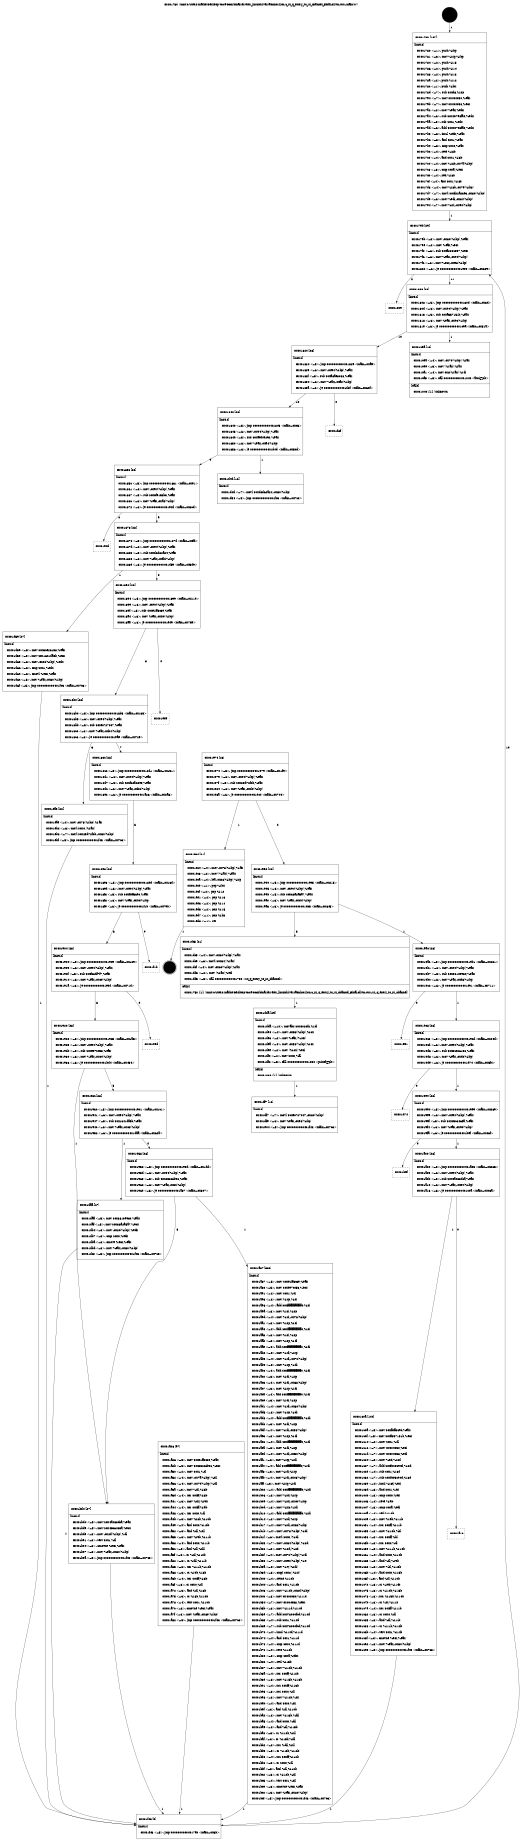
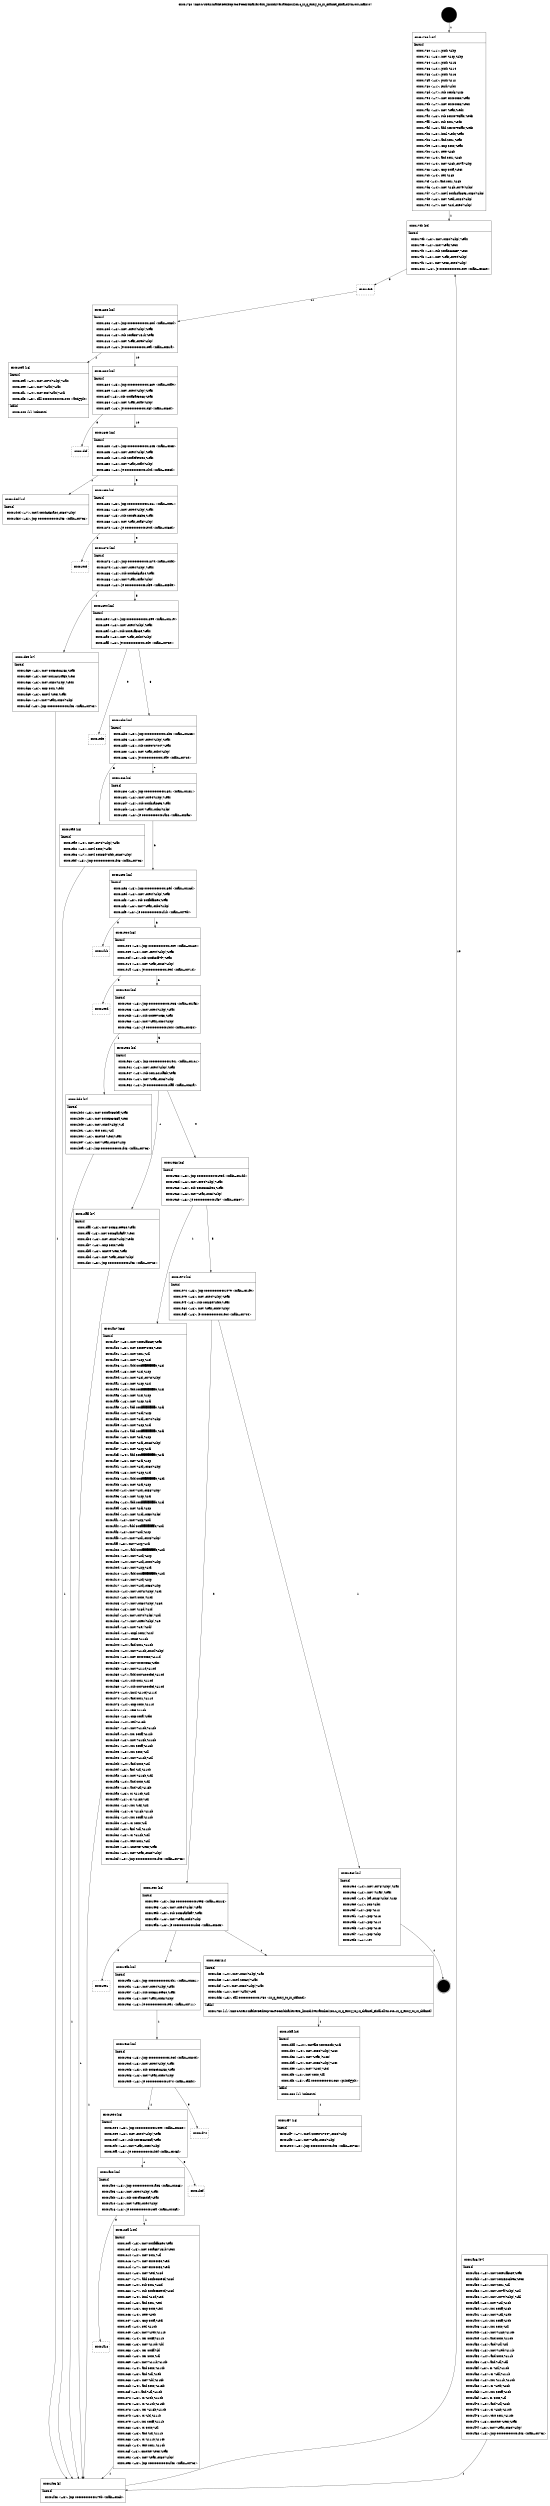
edge "0x4017eb [29]" -> "0x401808 [28]": now "0x401e09" -> "0x401808 [28]"
edge "0x401990 [28]" -> "0x401dc5 [21]": label " 6" -> " 1"
edge "0x4019ac [28]" -> "0x401e91": now "0x401990 [28]" -> "0x401e91"
edge "0x401958 [28]" -> "0x401bd4 [27]": now "0x401958 [28]" -> "0x401974 [28]"
